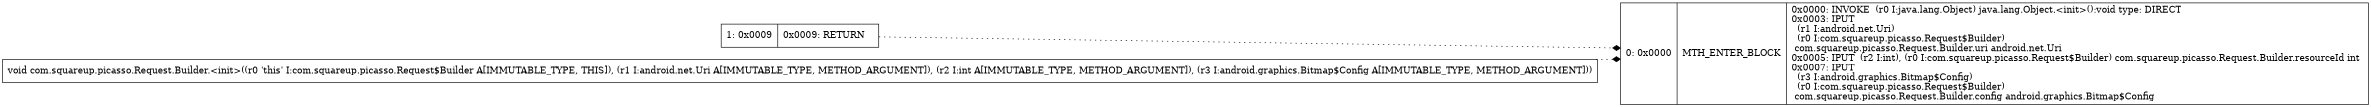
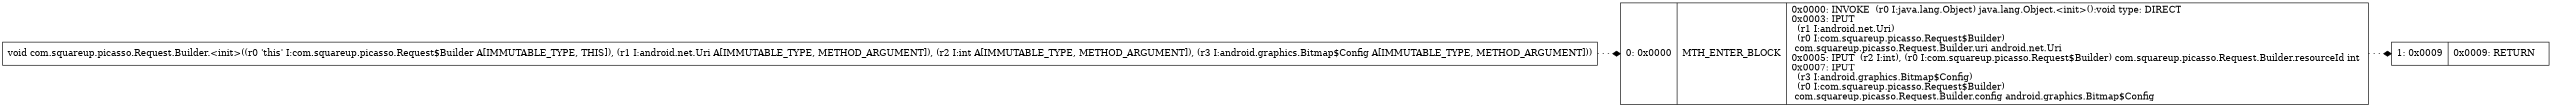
edge "1: 0x0009" -> "0: 0x0000": reversed
